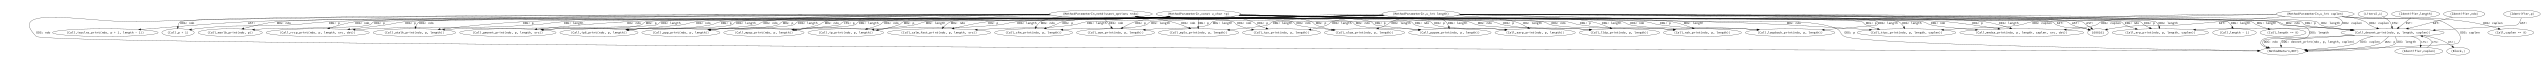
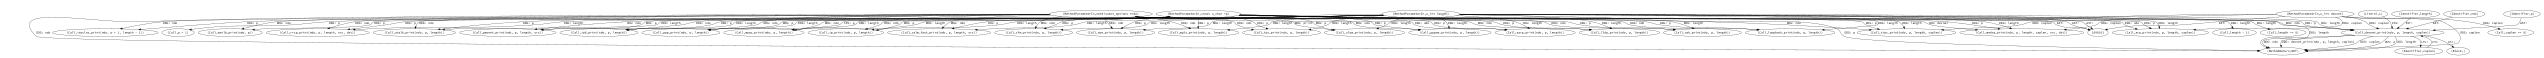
node "(MethodParameterIn,u_int caplen)": label "(MethodParameterIn,u_int caplen)" -> "(MethodParameterIn,u_int decnet)"
edge "(MethodParameterIn,netdissect_options *ndo)" -> "(Call,p + 1)": now "(MethodParameterIn,netdissect_options *ndo)" -> "(Call,isoclns_print(ndo, p + 1, length - 1))"
edge "(MethodParameterIn,const u_char *p)" -> "(Call,isoclns_print(ndo, p + 1, length - 1))": label "AST: " -> "DDG: p"
edge "(MethodParameterIn,netdissect_options *ndo)" -> "(Call,slow_print(ndo, p, length))": label "DDG: ndo" -> "DDG: print"
edge "(MethodParameterIn,netdissect_options *ndo)" -> "(Call,medsa_print(ndo, p, length, caplen, src, dst))": label "DDG: ndo" -> "DDG: decnet"
